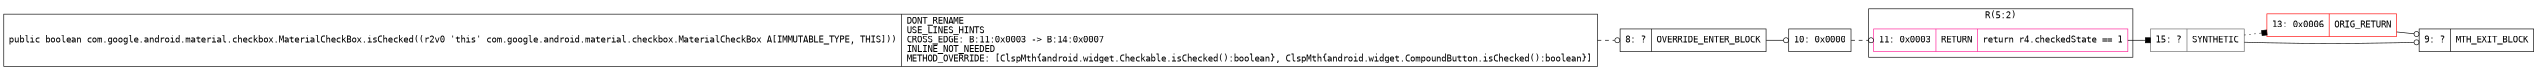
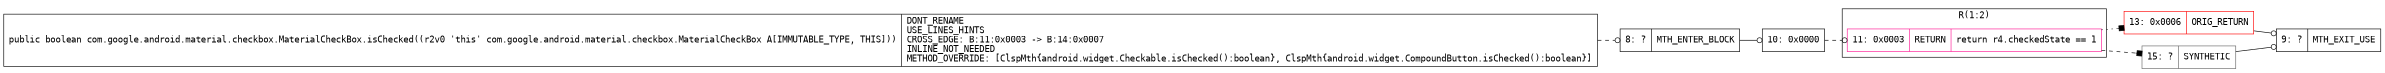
cluster "R(5:2)": label "R(5:2)" -> "R(1:2)"
edge "15: ?" -> "13: 0x0006": now "11: 0x0003" -> "13: 0x0006"
node "8: ?": text "OVERRIDE_ENTER_BLOCK" -> "MTH_ENTER_BLOCK"
edge "11: 0x0003" -> "15: ?": style solid -> dashed
node "9: ?": text "MTH_EXIT_BLOCK" -> "MTH_EXIT_USE"
